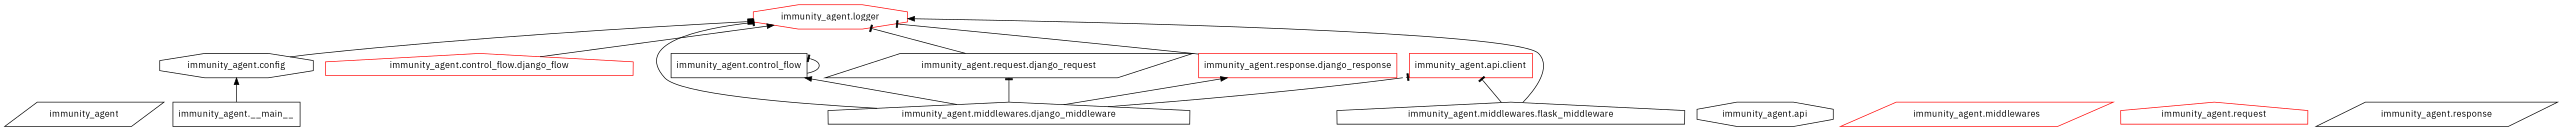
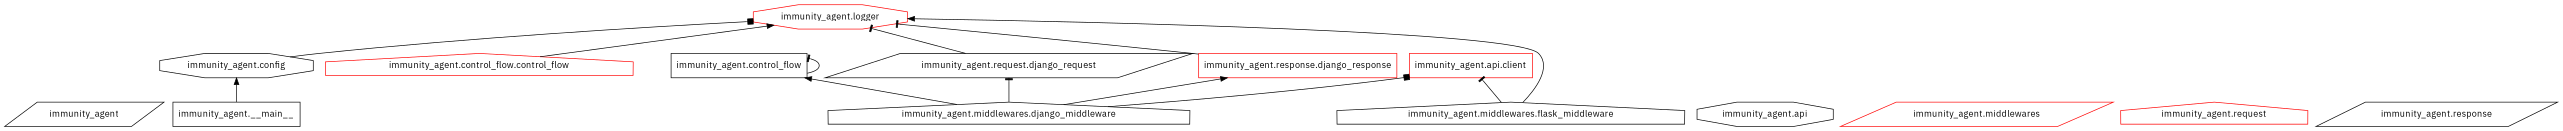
node "immunity_agent.control_flow.django_flow": label "immunity_agent.control_flow.django_flow" -> "immunity_agent.control_flow.control_flow"
edge "immunity_agent.middlewares.django_middleware" -> "immunity_agent.logger": removed
edge "immunity_agent.middlewares.django_middleware" -> "immunity_agent.api.client": arrowhead tee -> box
